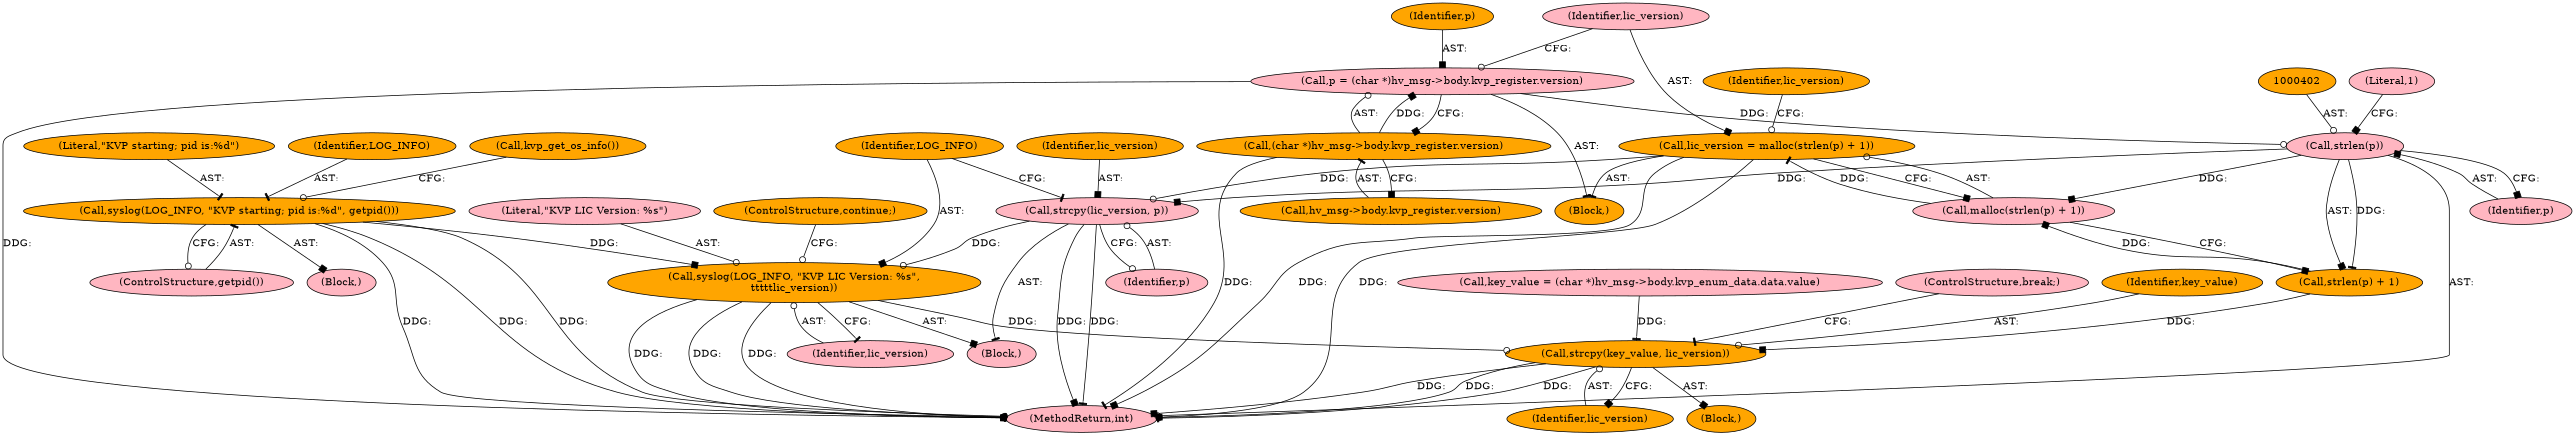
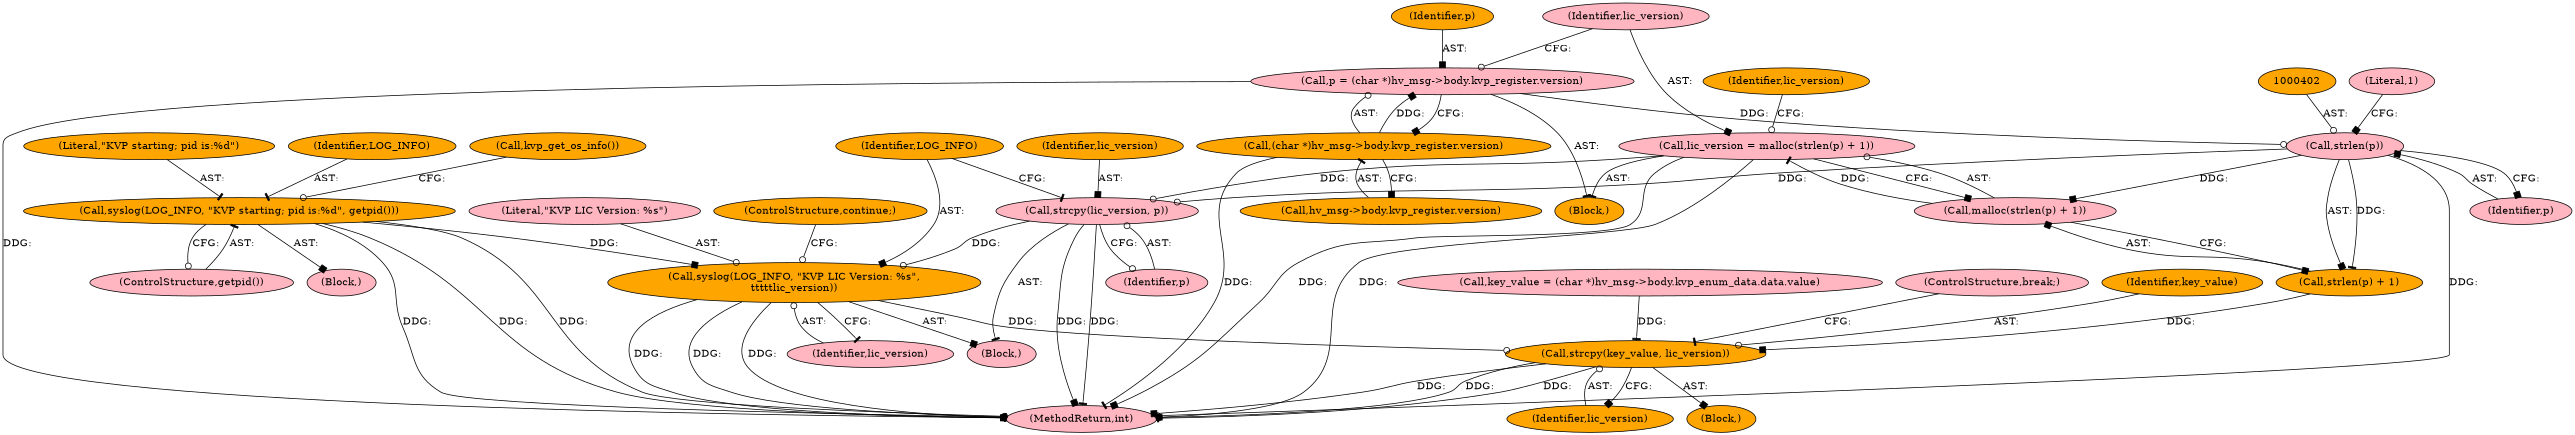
node "(Call,lic_version = malloc(strlen(p) + 1))": fillcolor orange -> lightpink
edge "(Call,strlen(p))" -> "(Call,strcpy(lic_version, p))": arrowhead box -> odot
edge "(Call,strlen(p) + 1)" -> "(Call,malloc(strlen(p) + 1))": label "DDG: " -> "AST: "
edge "(Call,strlen(p))" -> "(MethodReturn,int)": label "AST: " -> "DDG: "
